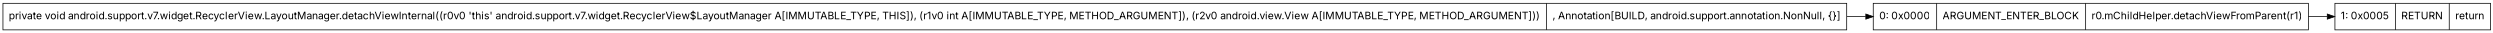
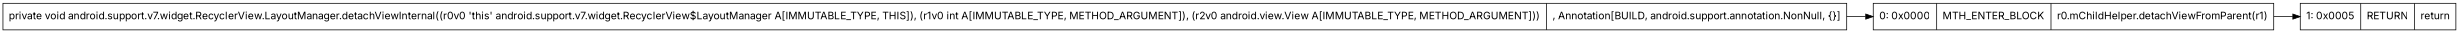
node "0: 0x0000": text "ARGUMENT_ENTER_BLOCK" -> "MTH_ENTER_BLOCK"
